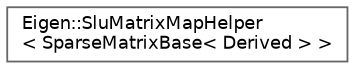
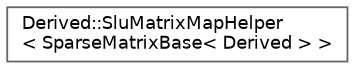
node "Eigen::SluMatrixMapHelper < SparseMatrixBase< Derived > >": label "Eigen::SluMatrixMapHelper < SparseMatrixBase< Derived > >" -> "Derived::SluMatrixMapHelper < SparseMatrixBase< Derived > >"
